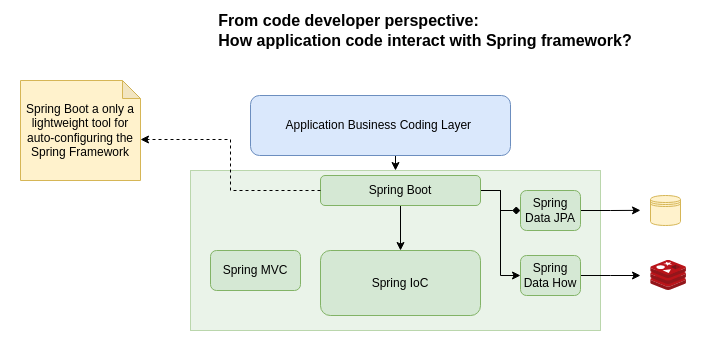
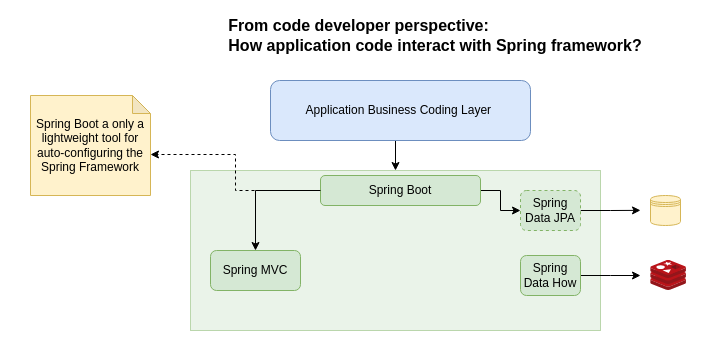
node "From code developer perspective: How application code interact with Spring framework?": moved (426, 31) -> (436, 36)
node "Application Business Coding Layer": moved (381, 126) -> (401, 111)
node "Spring Boot a only a lightweight tool for auto-configuring the Spring Framework": moved (81, 131) -> (91, 146)
edge "Spring Boot" -> "Spring Data JPA": arrowhead diamond -> classic
node "Spring Data JPA": style solid -> dashed
edge "Spring Boot" -> "Spring MVC": added
edge "Spring Boot" -> "Spring IoC": removed
edge "Spring Boot" -> "Spring Data How": removed
node "Spring IoC": removed
